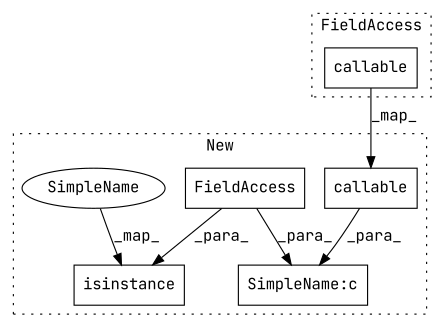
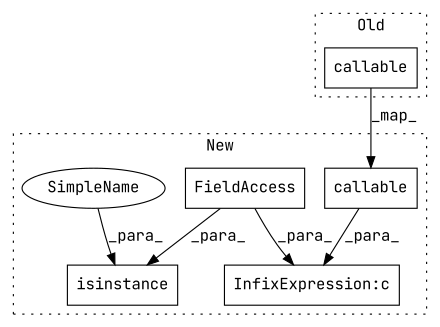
cluster "FieldAccess": label "FieldAccess" -> "Old"
edge "SimpleName" -> "isinstance": label "_map_" -> "_para_"
node "SimpleName:c": label "SimpleName:c" -> "InfixExpression:c"
